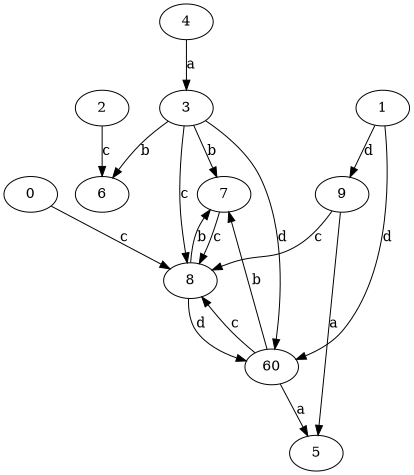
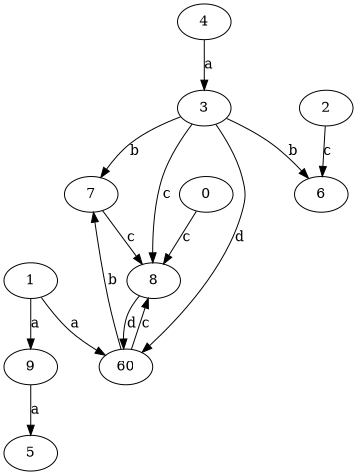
edge "1" -> "9": label "d" -> "a"
edge "1" -> "60": label "d" -> "a"
edge "8" -> "7": removed, label "b"
edge "9" -> "8": removed, label "c"
edge "60" -> "5": removed, label "a"
